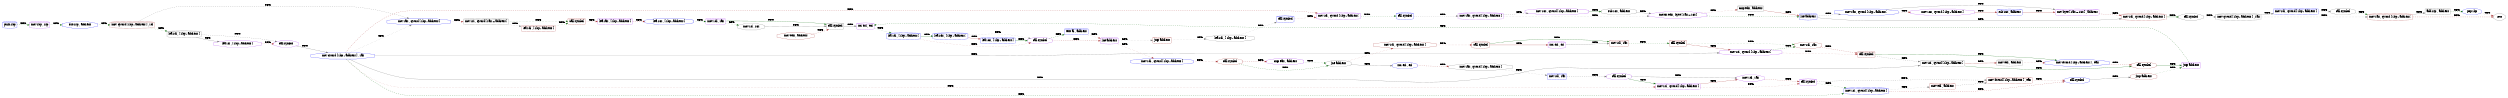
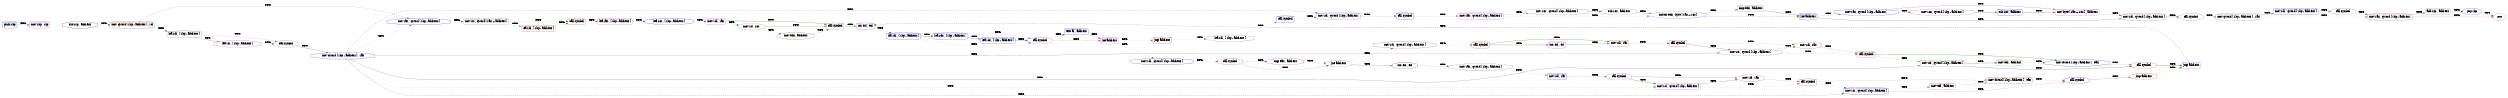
edge "mov rbp , rsp" -> "sub rsp , address": removed, label "CFG"
edge "mov rsi , rcx" -> "mov edx , address": added, label "CFG"
